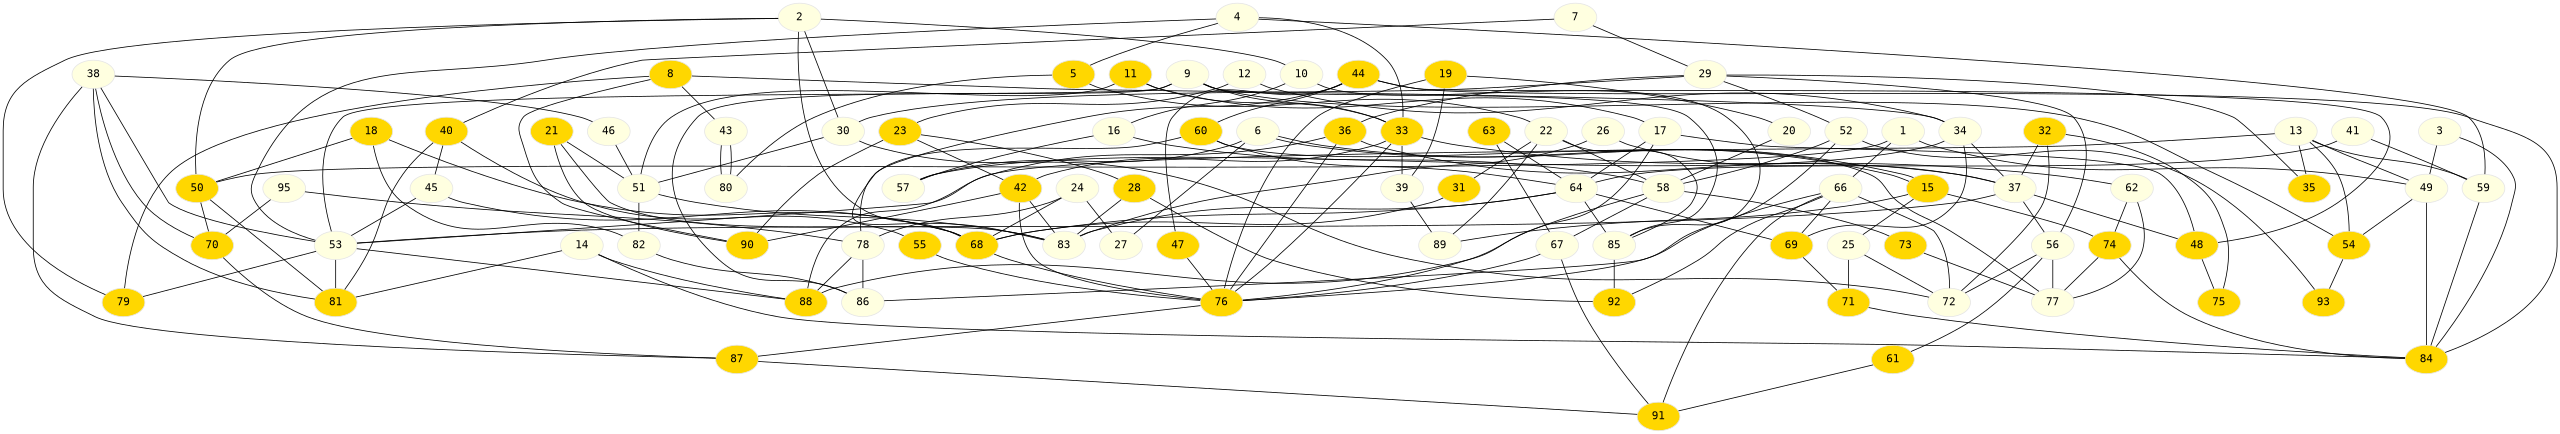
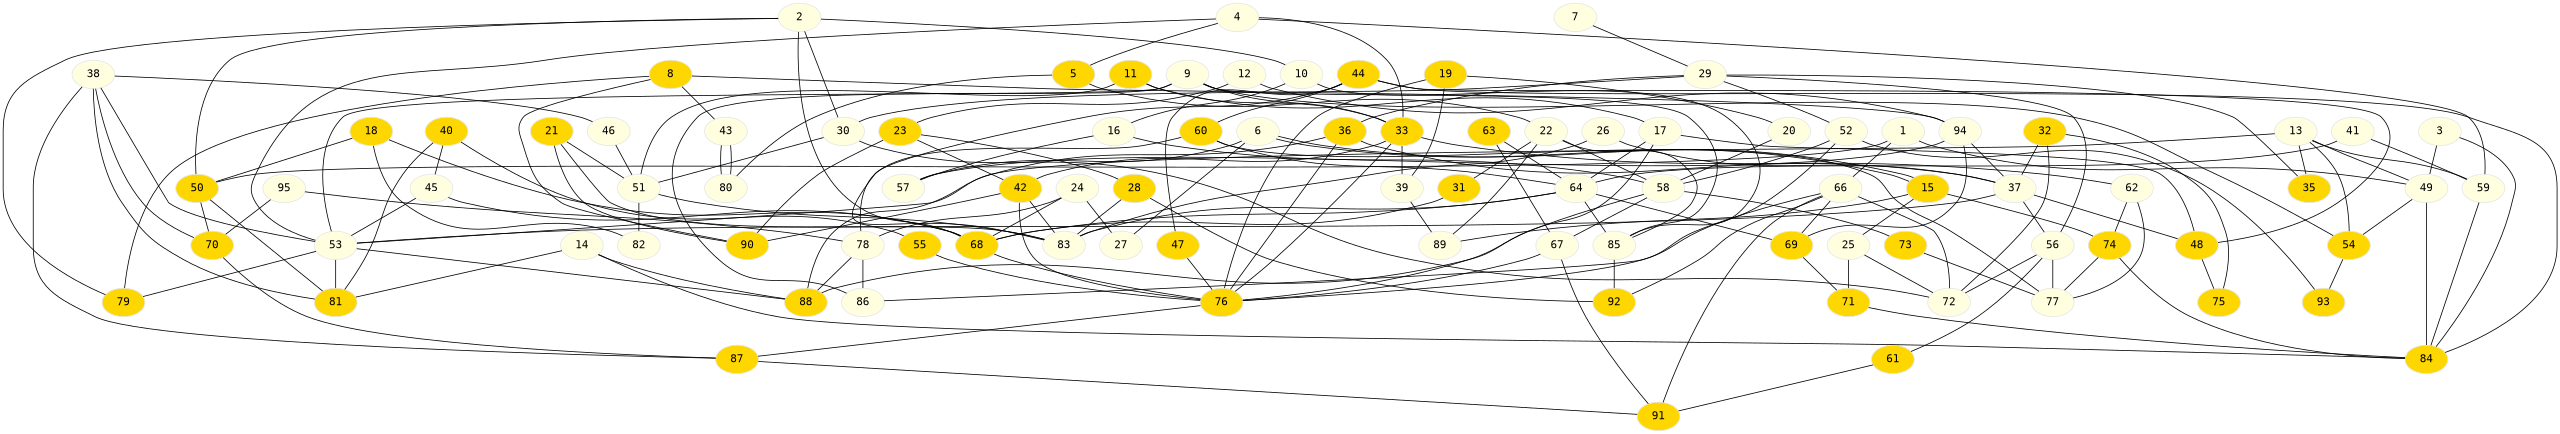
edge "7" -- "40": removed
node "34": label "34" -> "94"
edge "82" -- "86": removed
